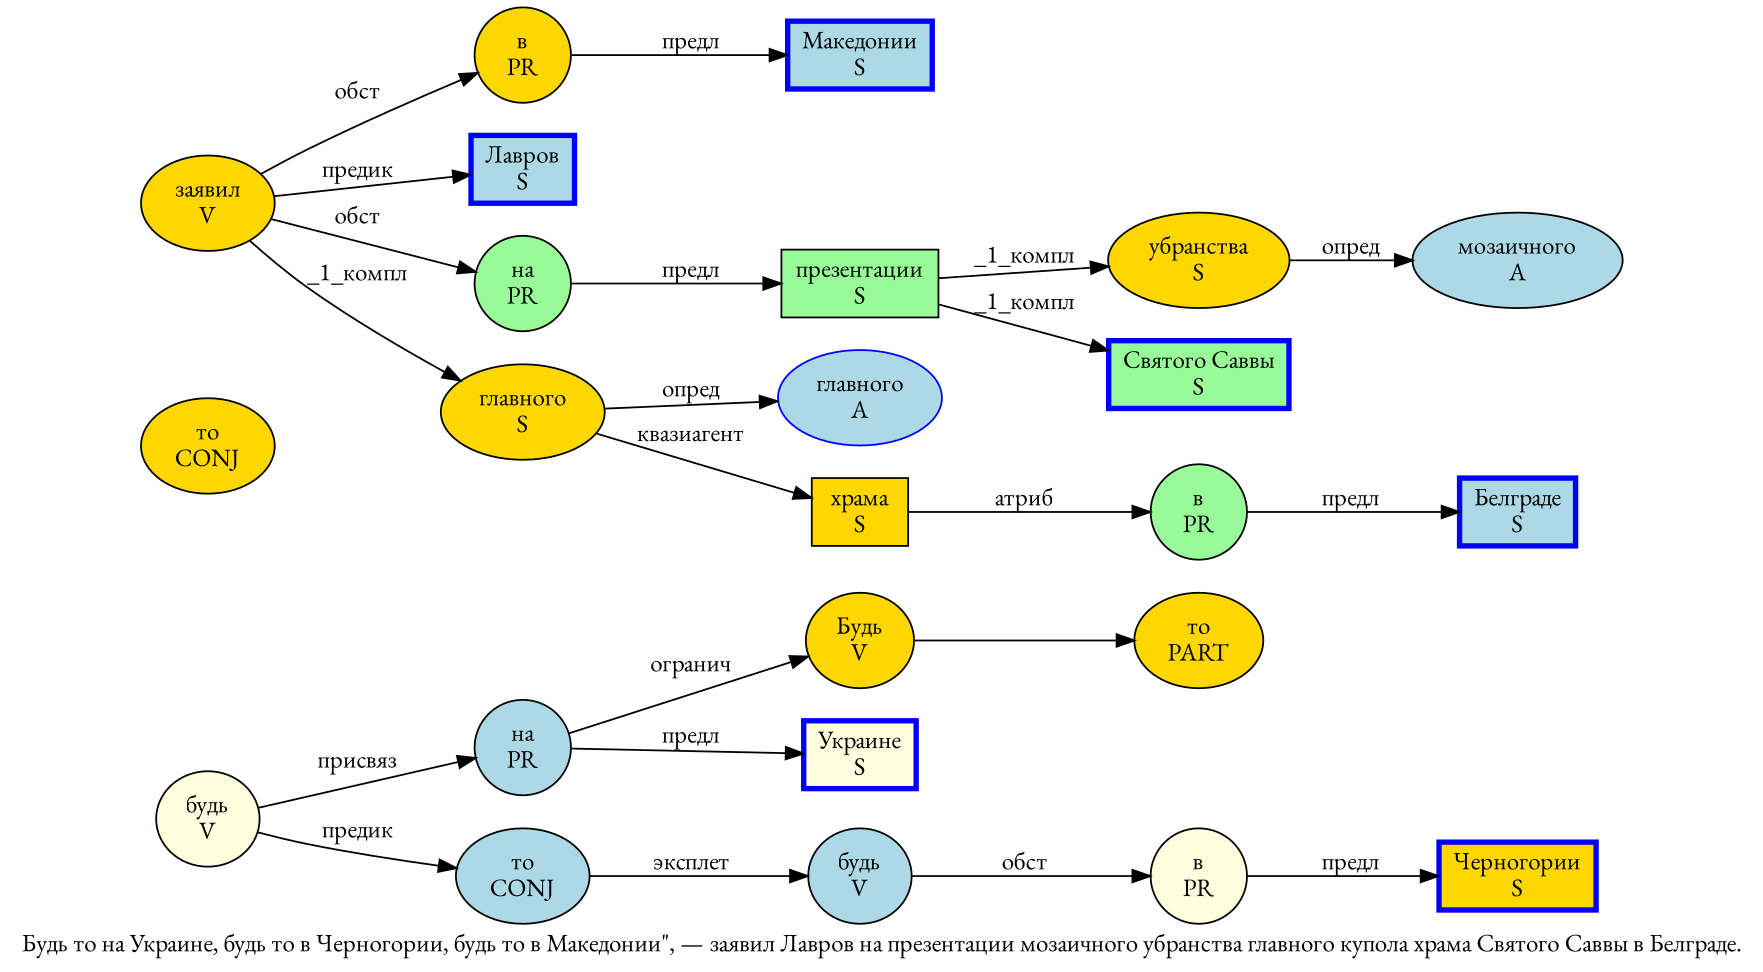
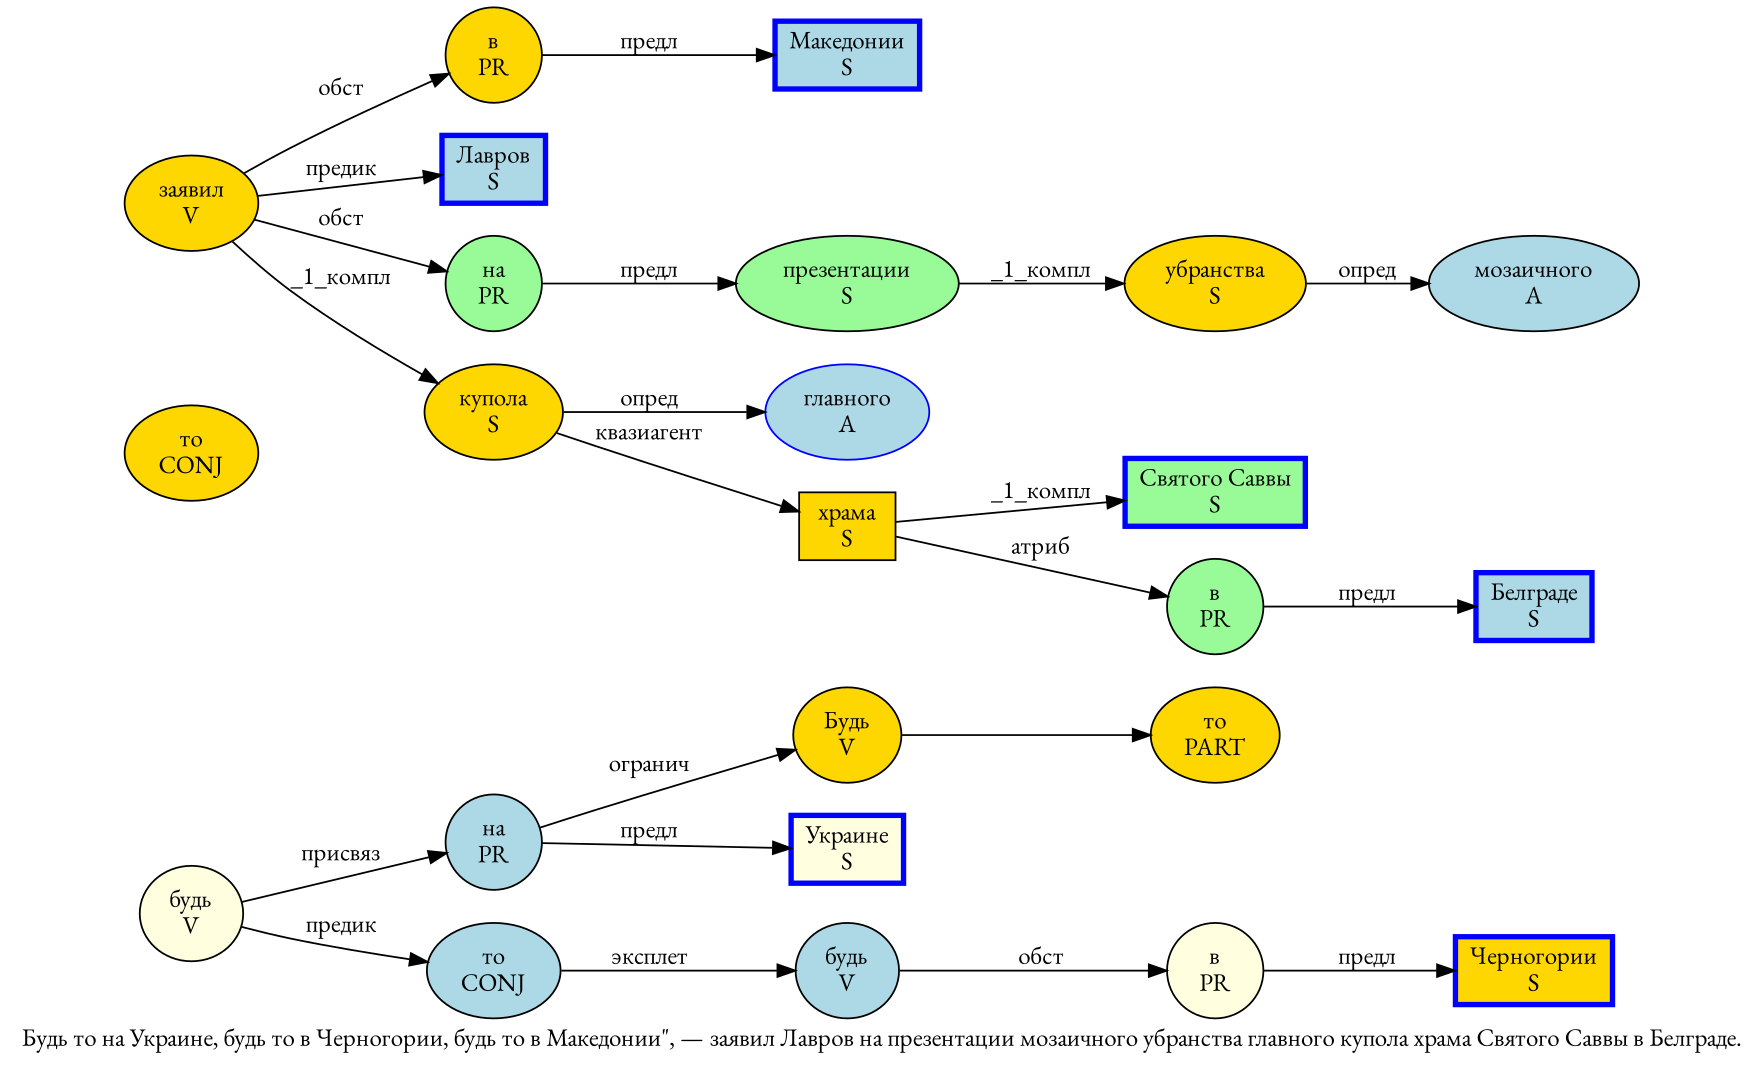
node "презентации S": shape box -> ellipse
edge "презентации S" -> "Святого Саввы S": now "храма S" -> "Святого Саввы S"
node "главного S": label "главного S" -> "купола S"
